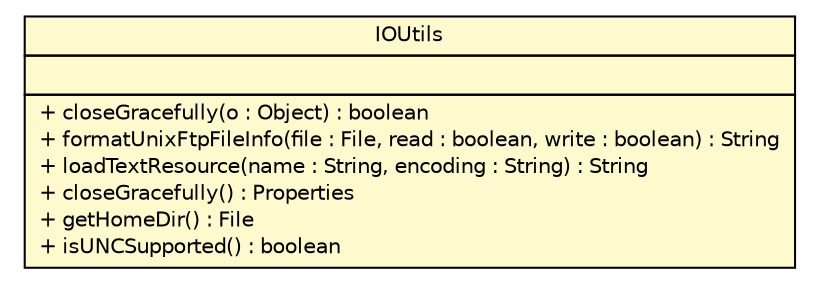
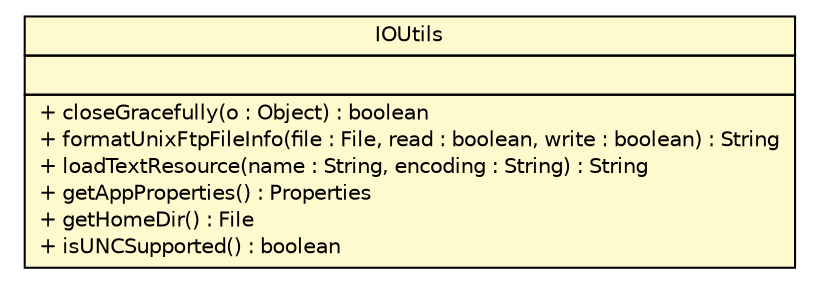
node "IOUtils": text "+ closeGracefully() : Properties" -> "+ getAppProperties() : Properties"
